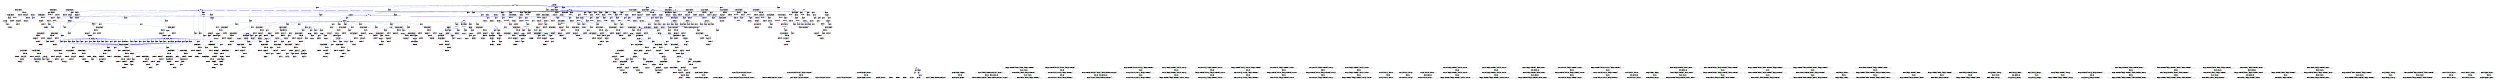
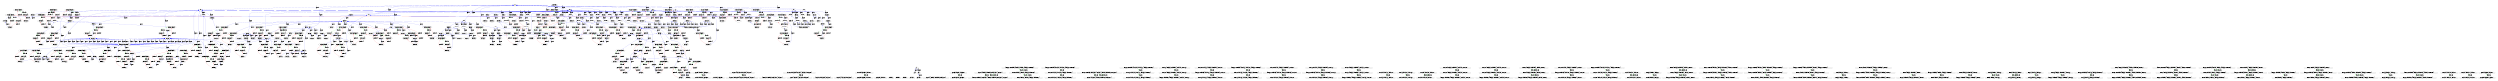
edge "FDP_UIT.2" -> "FDP_UIT.2_depends": now "FDP_UIT.2" -> "FMT_SAE.1_depends"
edge "FAU_SAR.2" -> "FAU_SAR": added, label "approx"
